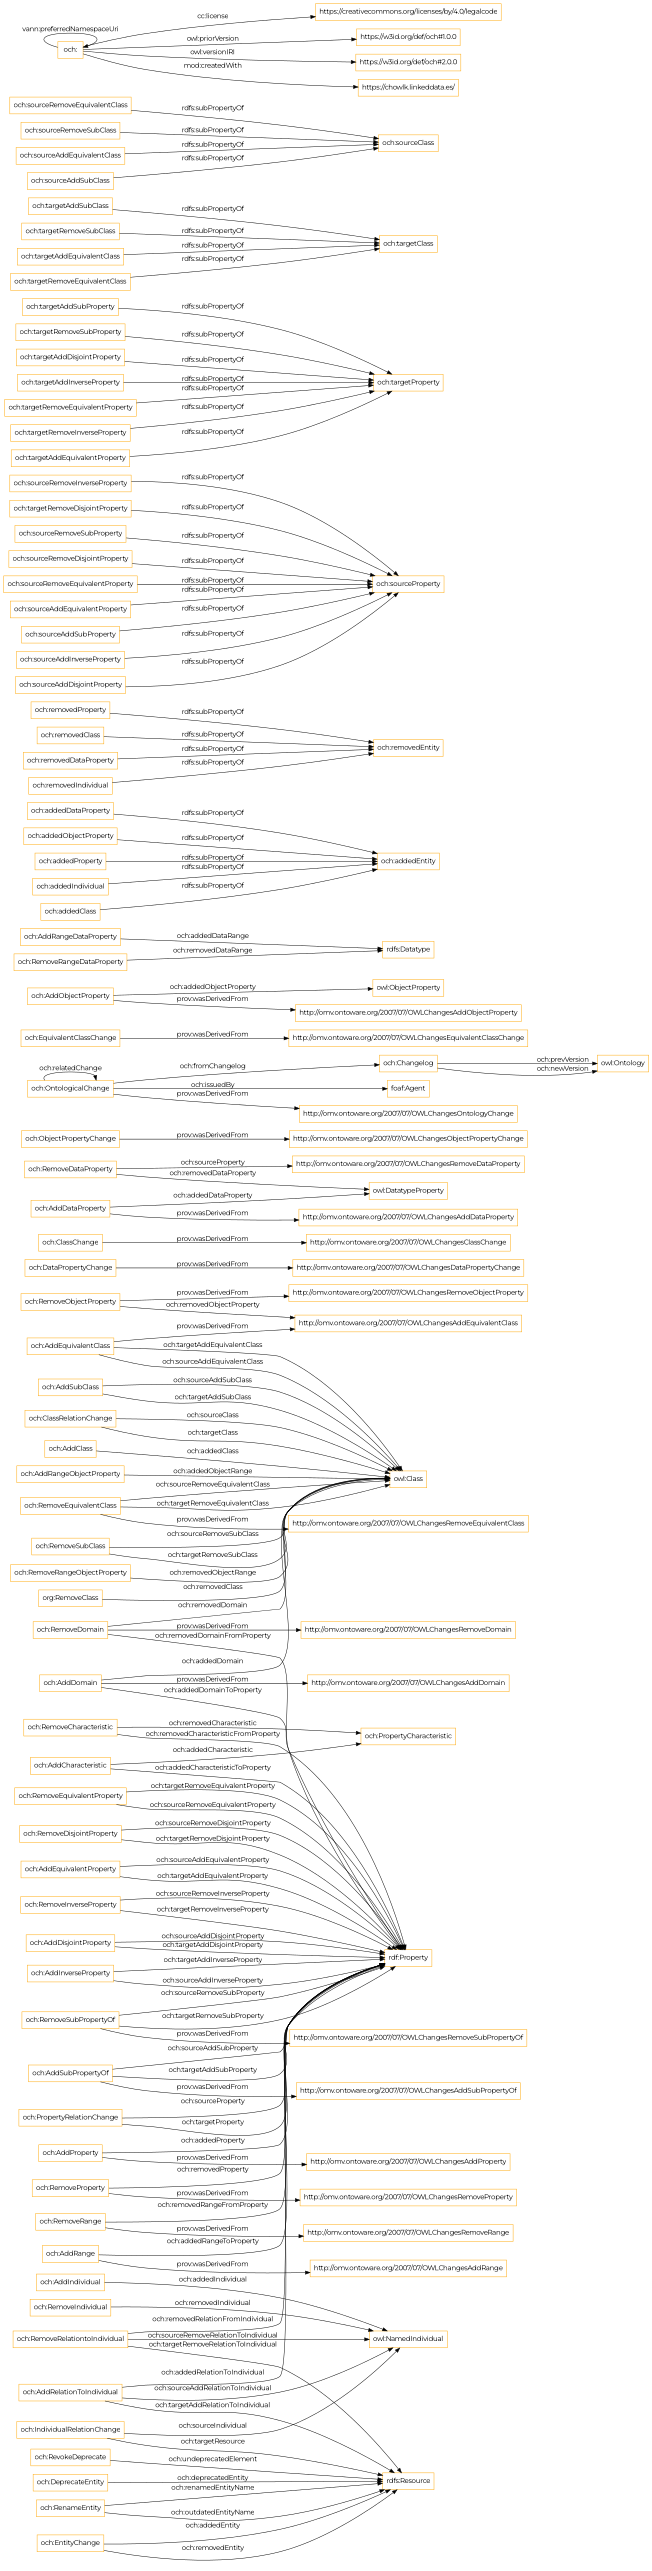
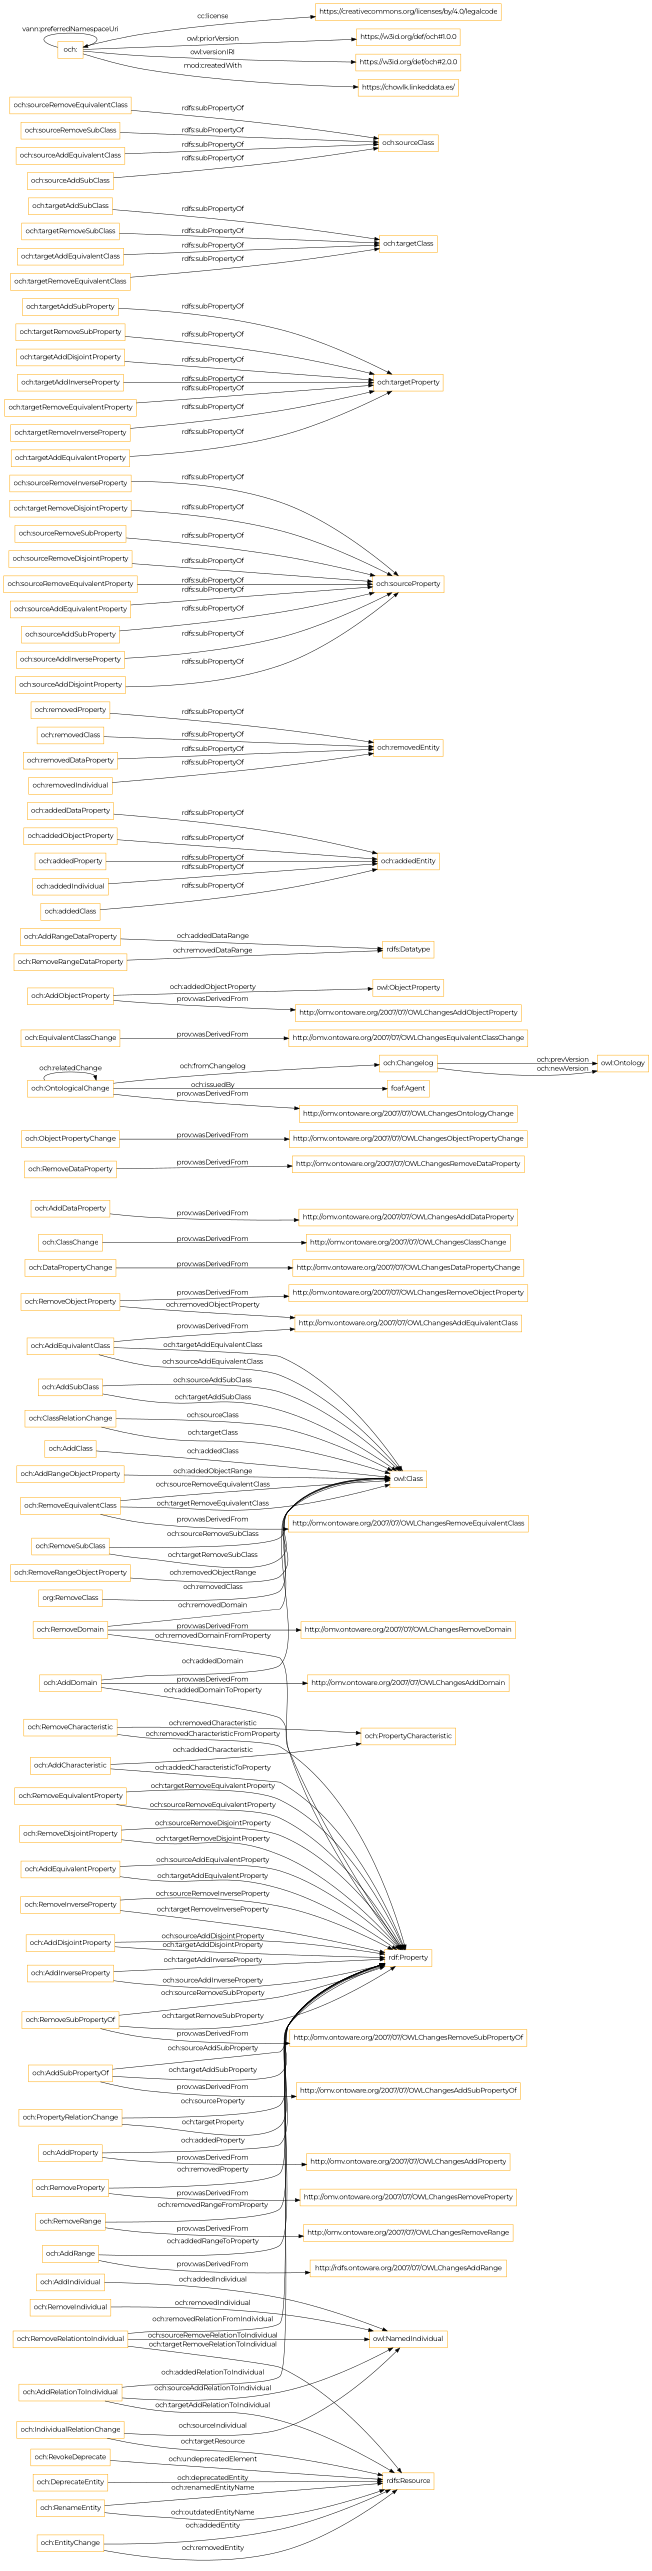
edge "och:RemoveDataProperty" -> "http://omv.ontoware.org/2007/07/OWLChangesRemoveDataProperty": label "och:sourceProperty" -> "prov:wasDerivedFrom"
node "owl:DatatypeProperty": removed
node "http://omv.ontoware.org/2007/07/OWLChangesAddRange": label "http://omv.ontoware.org/2007/07/OWLChangesAddRange" -> "http://rdfs.ontoware.org/2007/07/OWLChangesAddRange"
